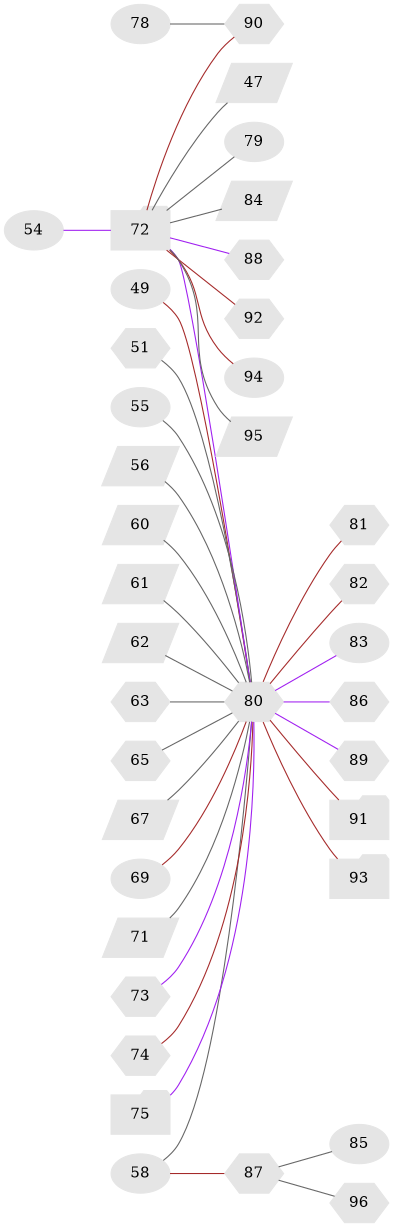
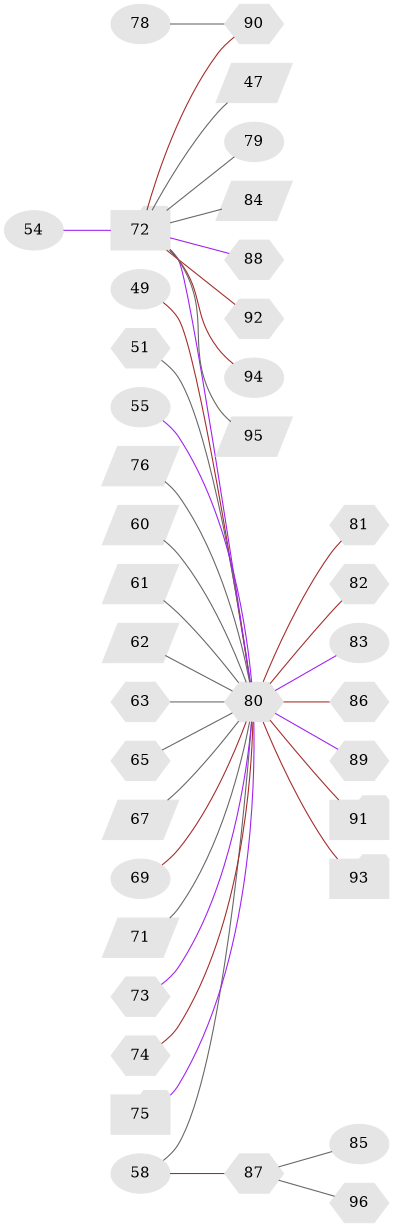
node "56": label "56" -> "76"
edge "55" -- "80": color gray40 -> purple
edge "80" -- "86": color purple -> brown
